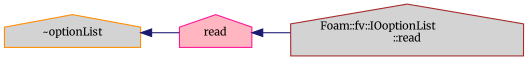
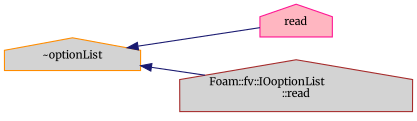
edge "Foam::fv::IOoptionList ::read" -> "read": now "Foam::fv::IOoptionList ::read" -> "~optionList"
